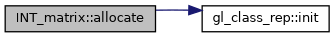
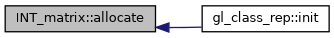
edge "INT_matrix::allocate" -> "gl_class_rep::init": reversed
